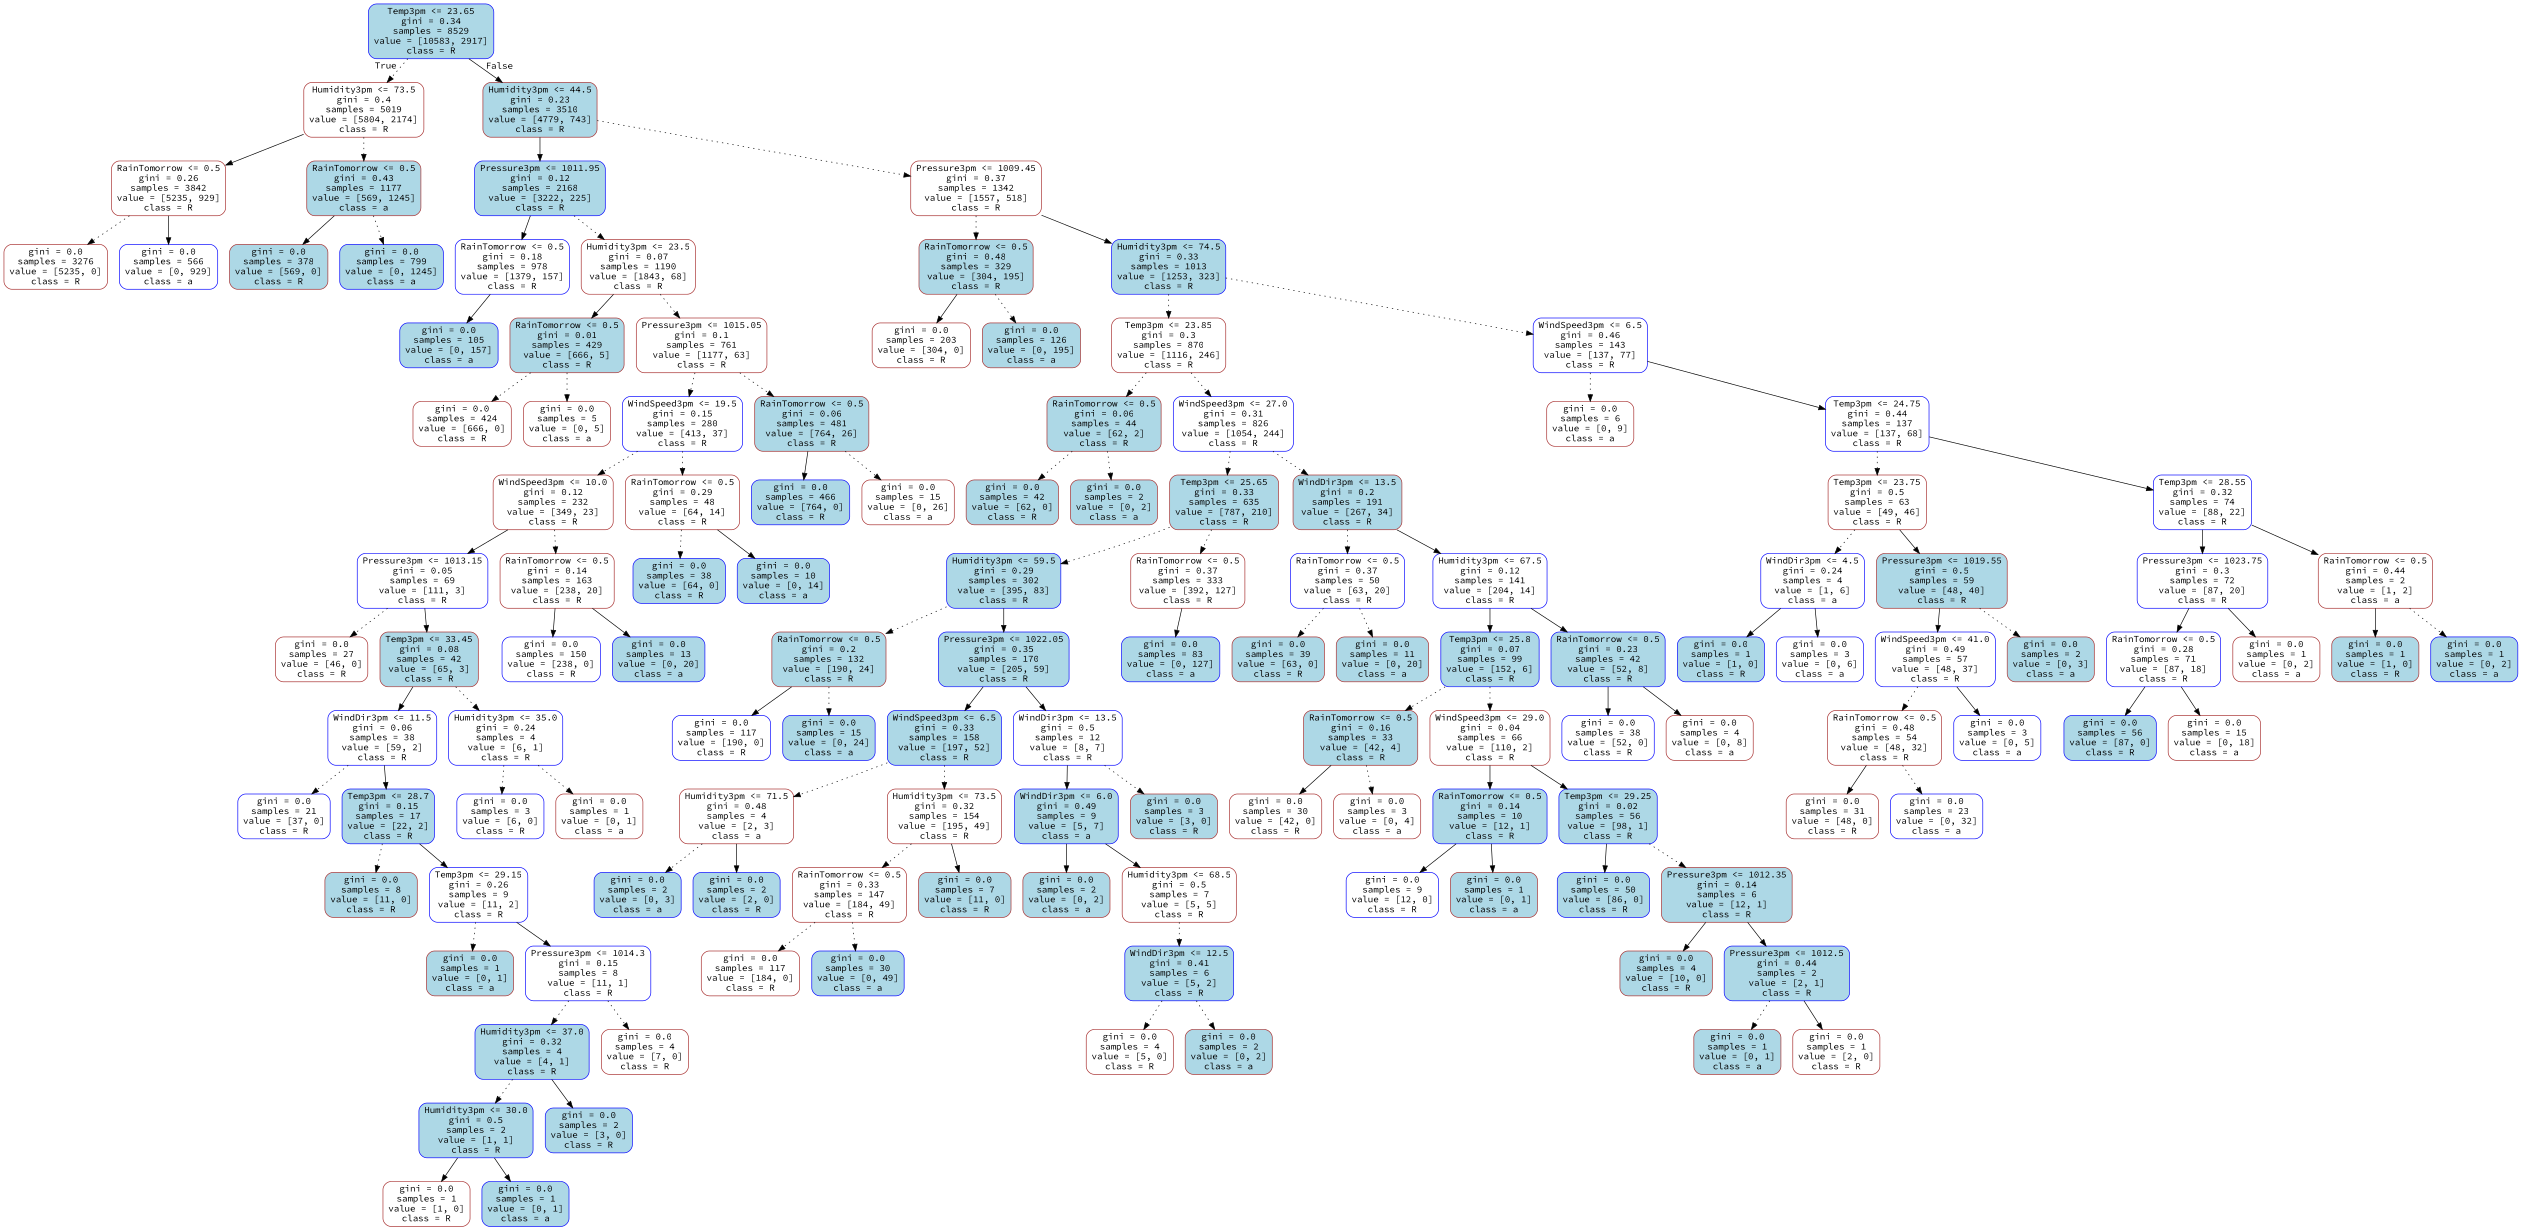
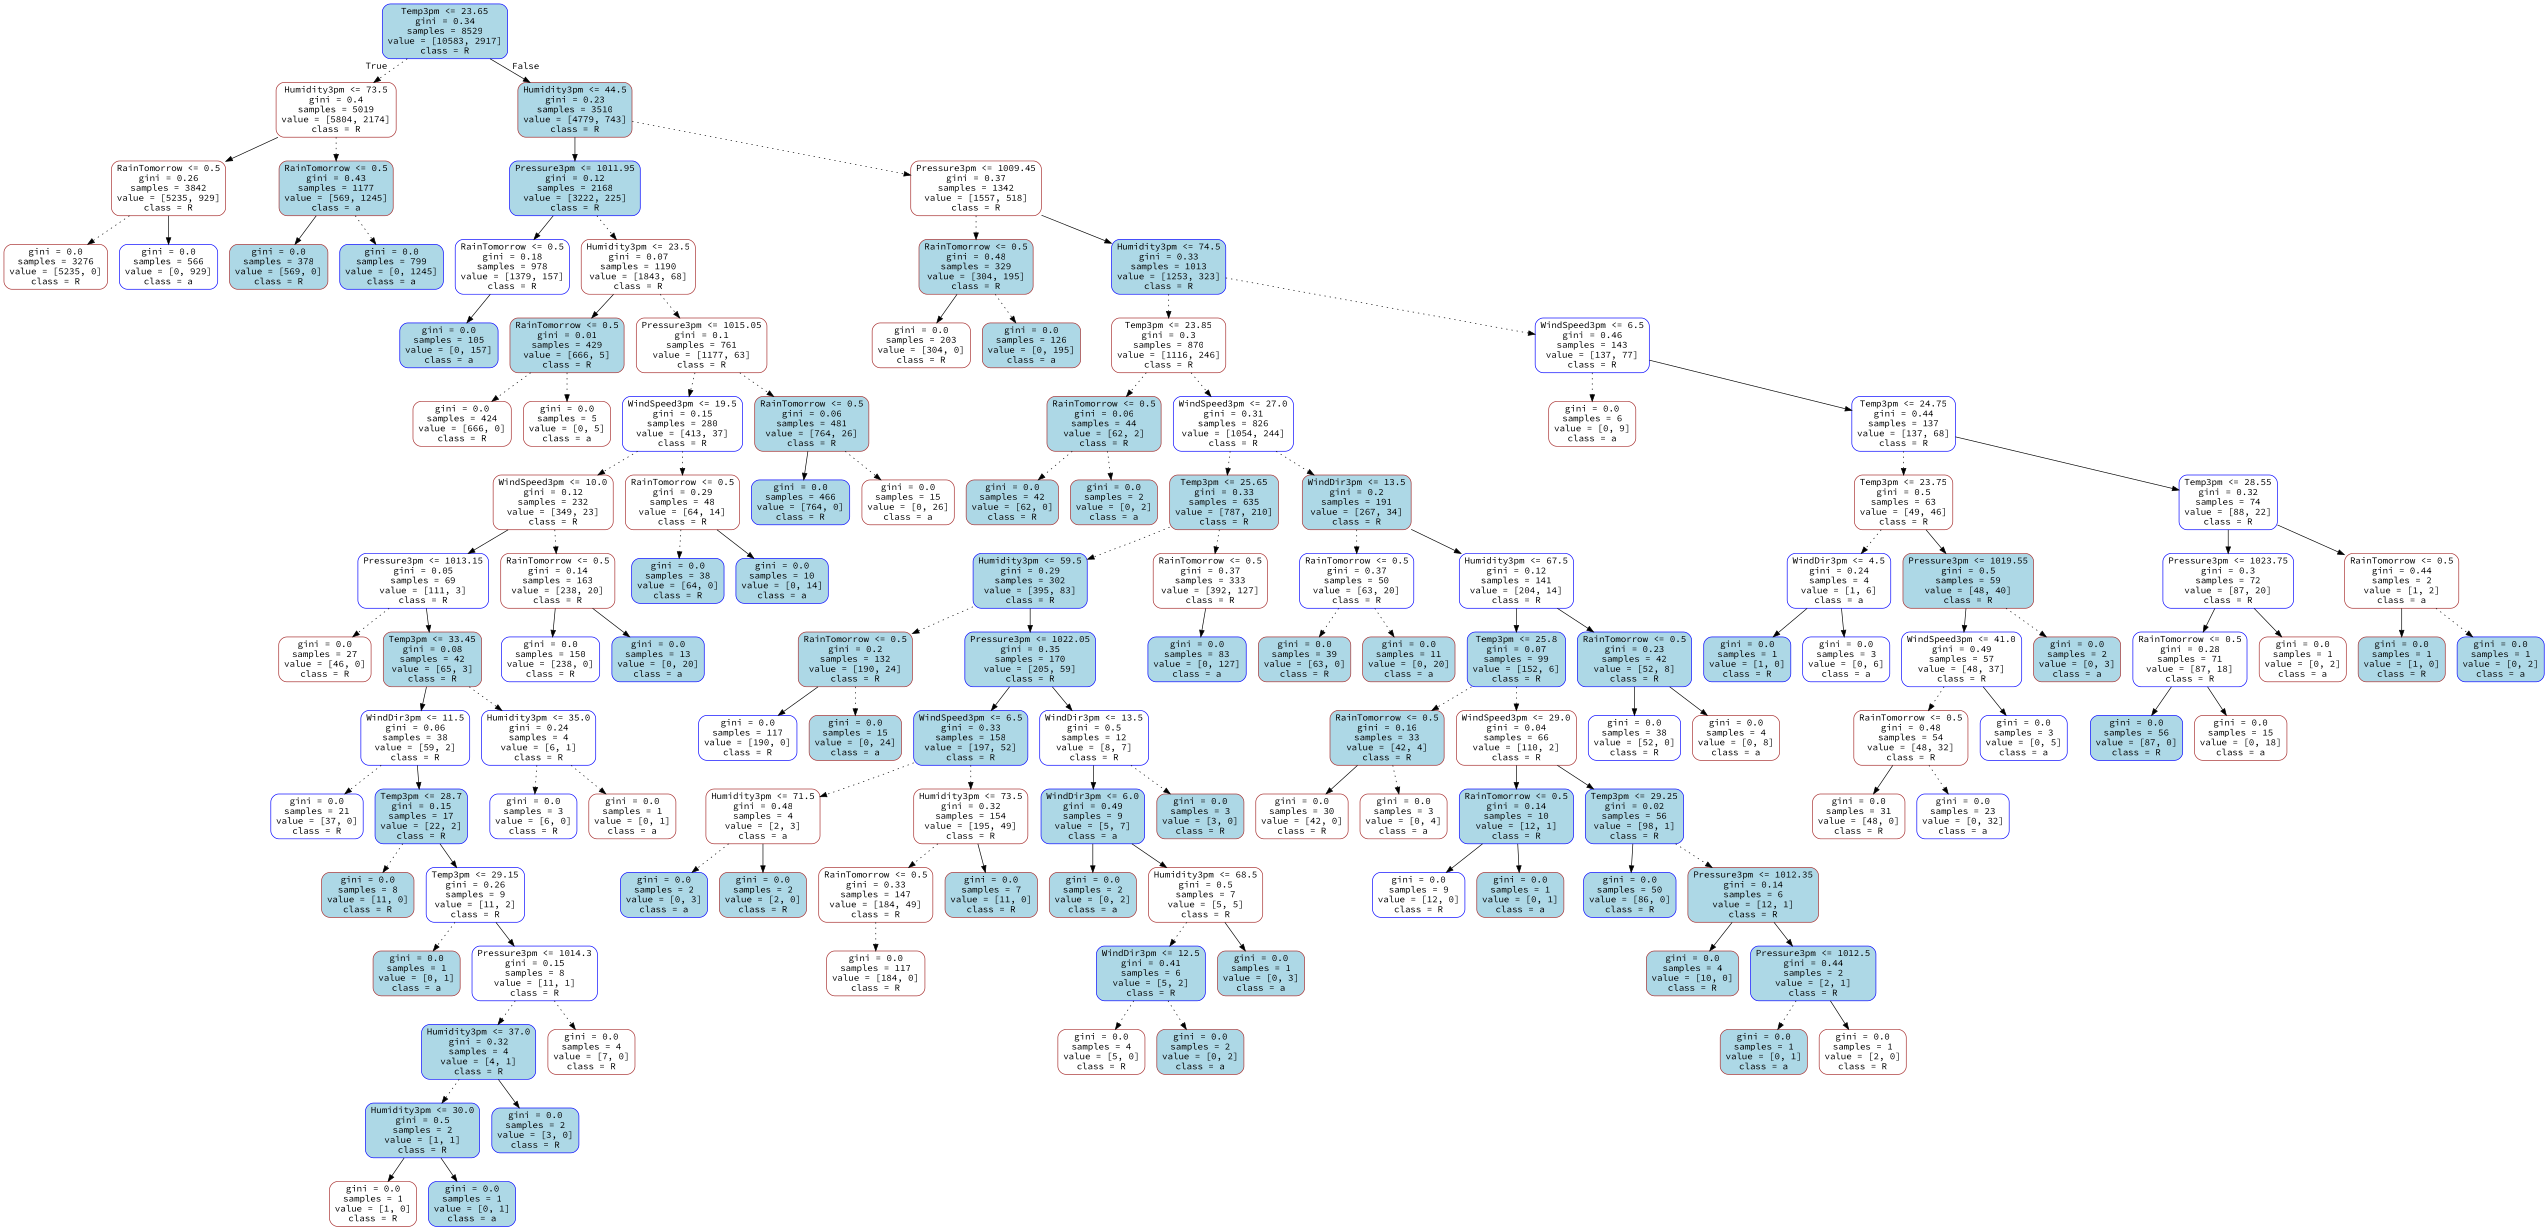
node "gini = 0.0 samples = 15 value = [0, 24] class = a": color blue -> brown
node "gini = 0.0 samples = 2 value = [2, 0] class = R": color blue -> brown
node "gini = 0.0 samples = 30 value = [0, 49] class = a": removed
node "gini = 0.0 samples = 1 value = [0, 3] class = a": added
